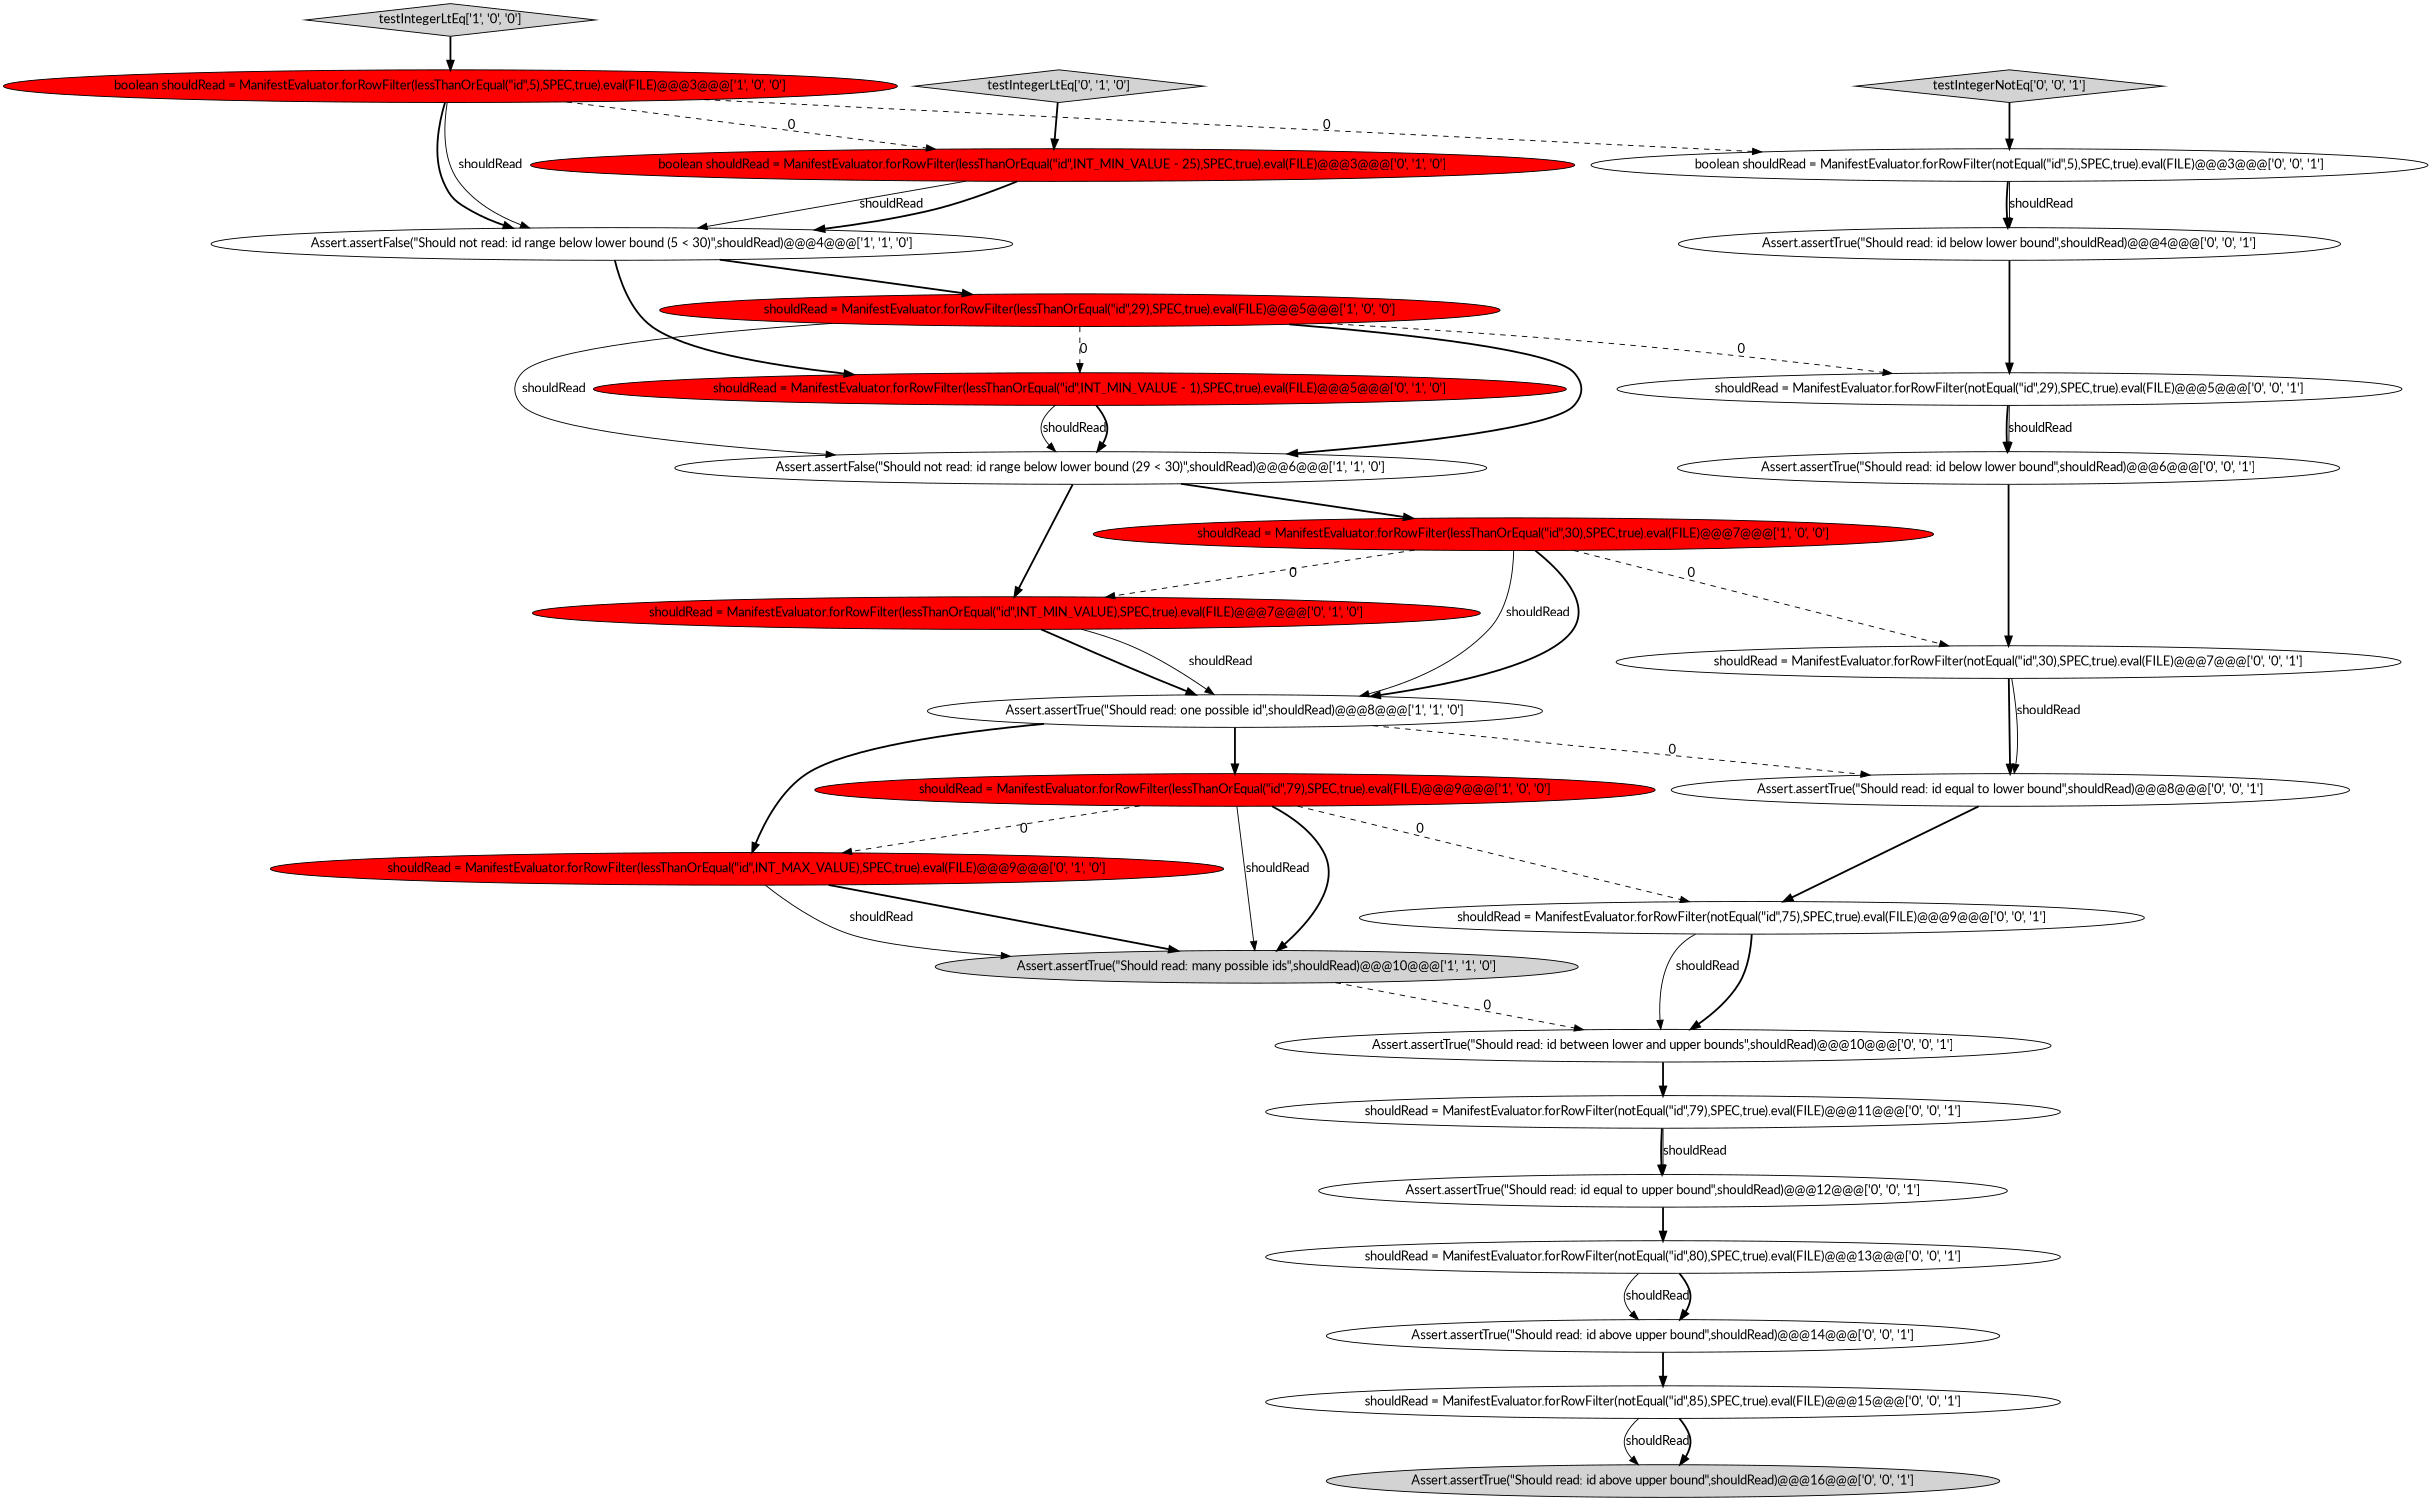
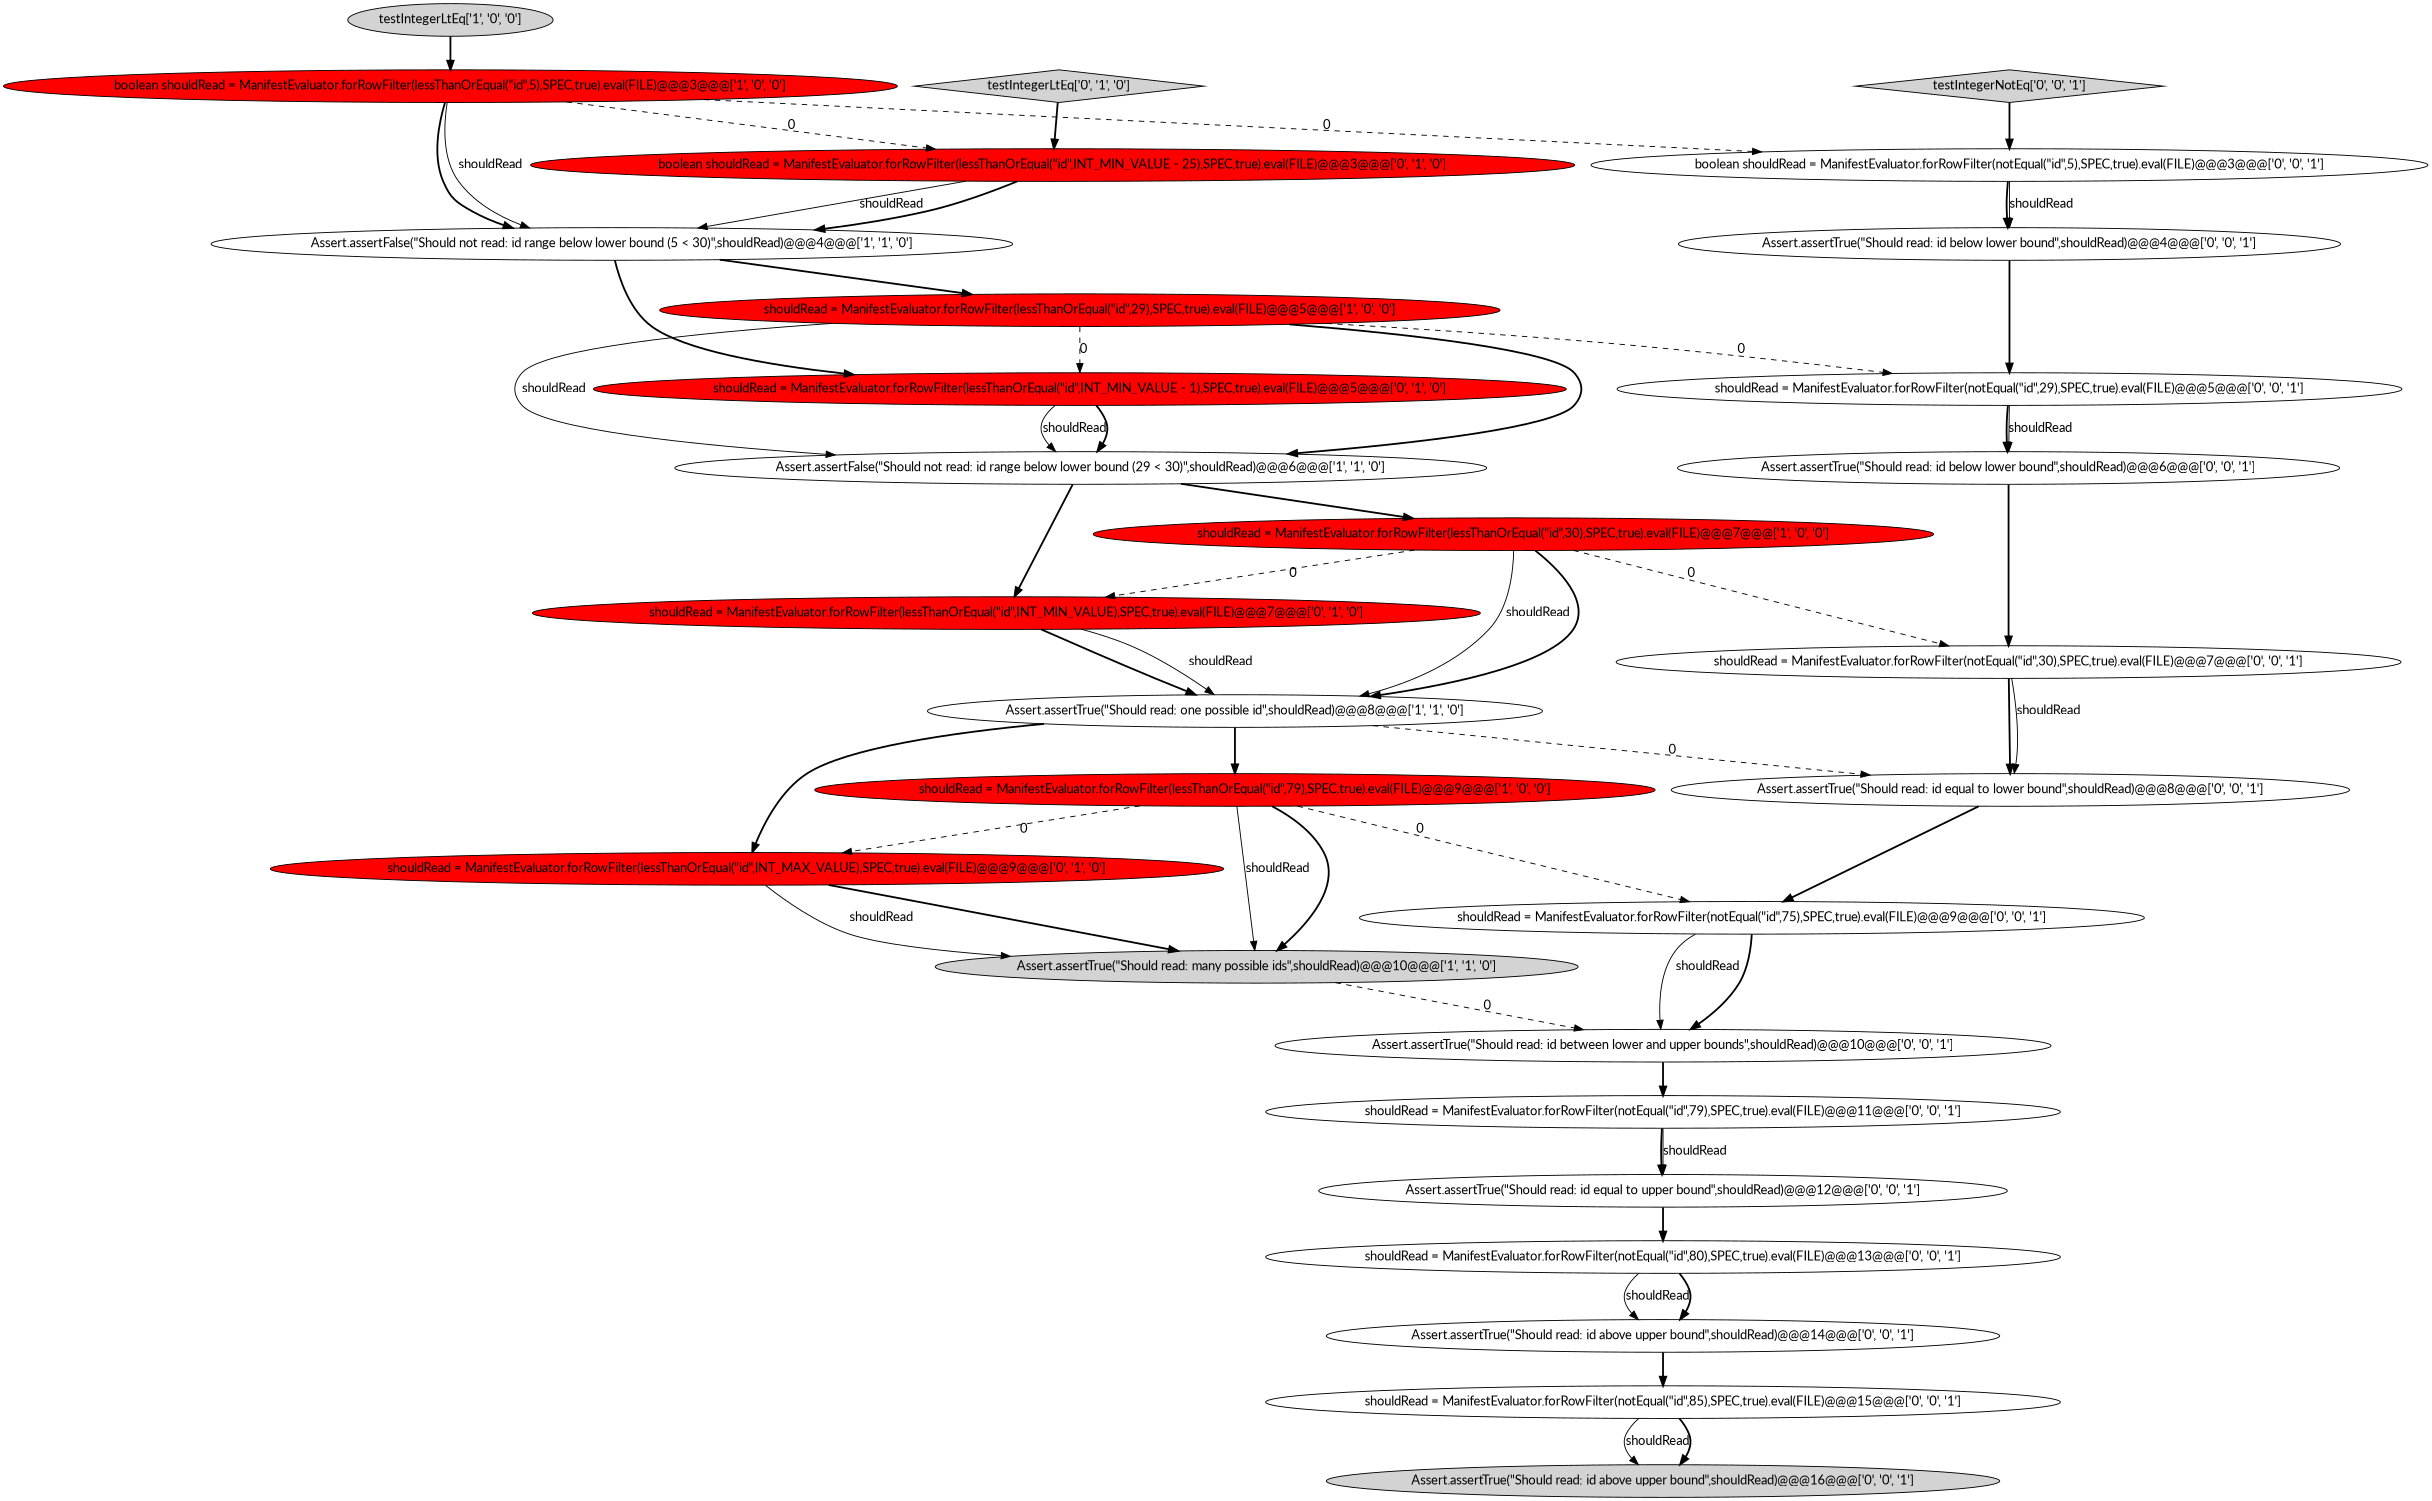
node "testIntegerLtEq['1', '0', '0']": shape diamond -> ellipse
